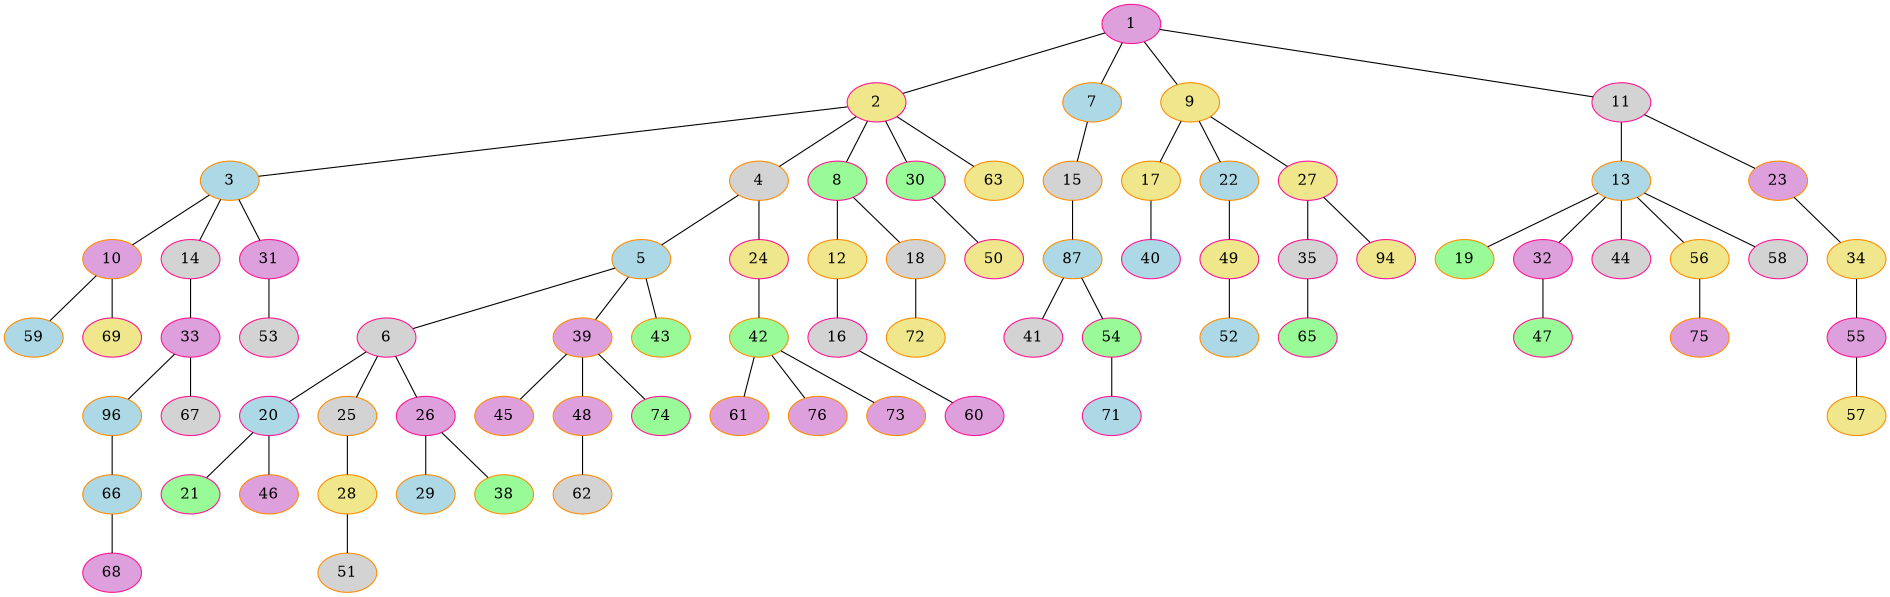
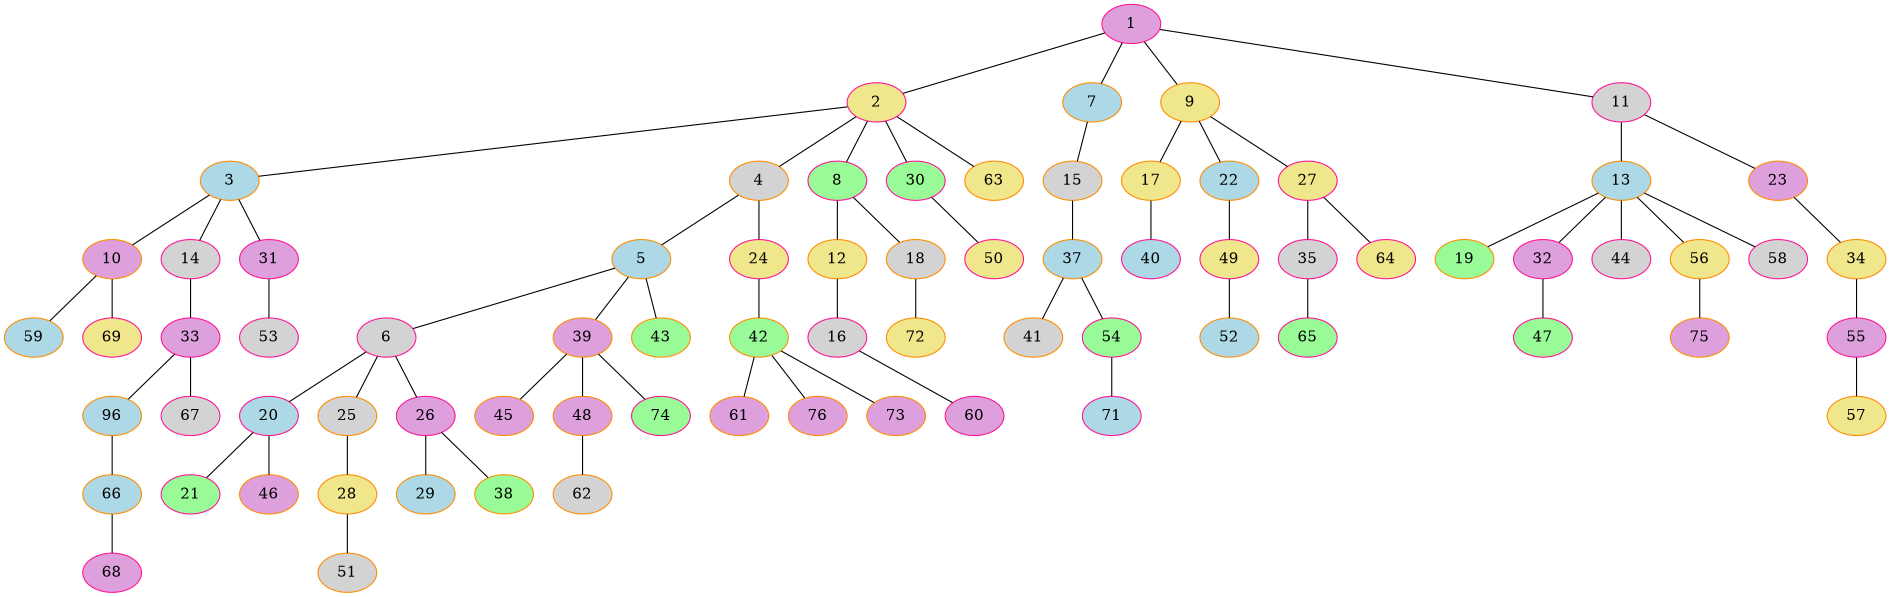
node "87": label "87" -> "37"
node "94": label "94" -> "64"
node "41": color deeppink -> darkorange
